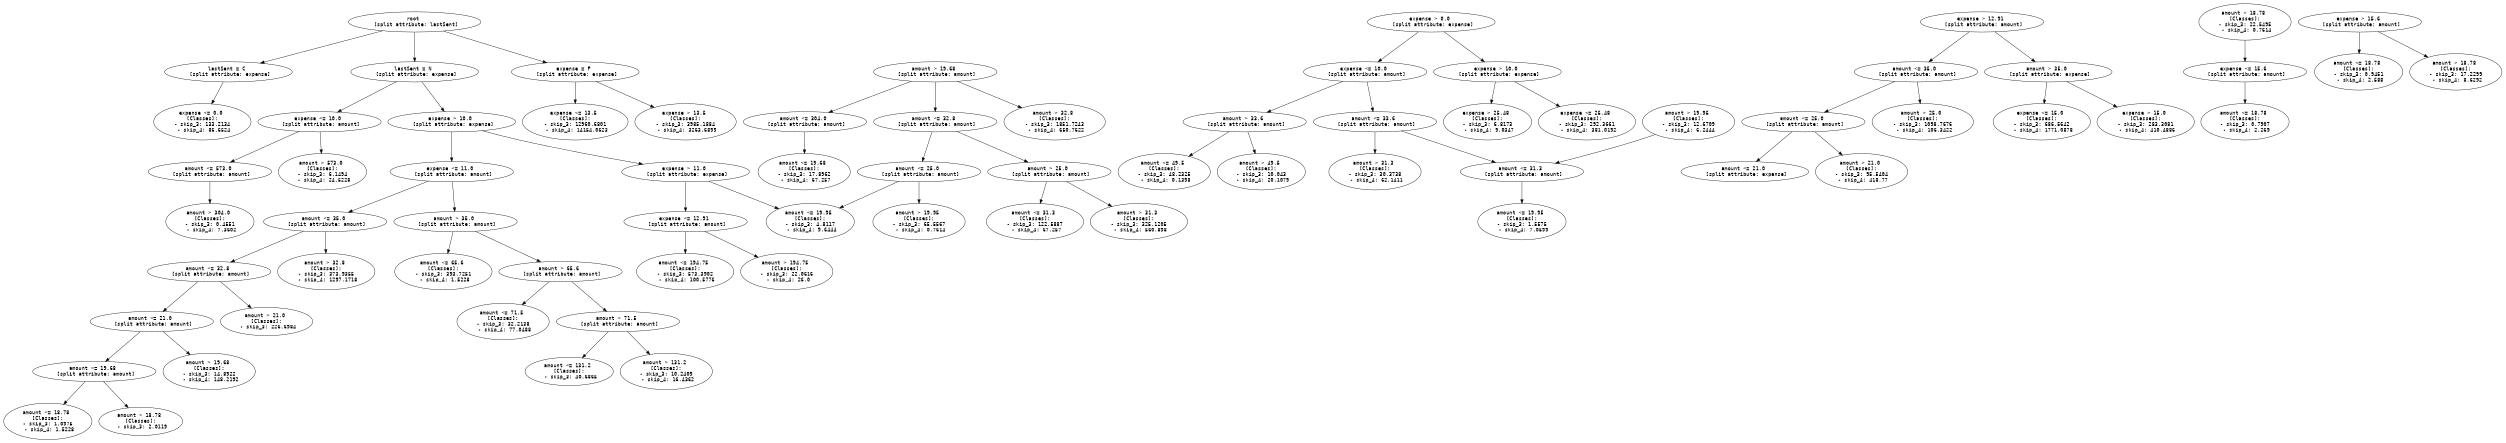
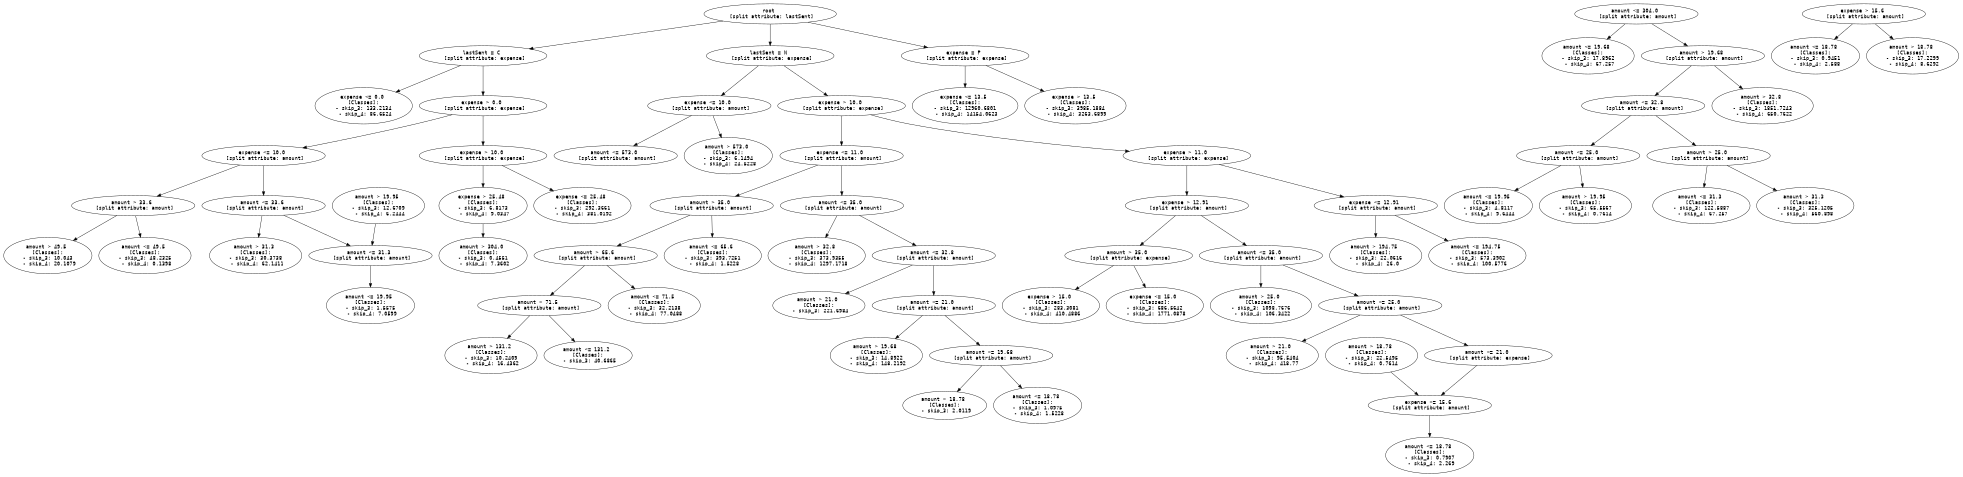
edge "lastSent = C [split attribute: expense]" -> "expense > 0.0 [split attribute: expense]": added
edge "amount > 19.68 [split attribute: amount]" -> "amount <= 304.0 [split attribute: amount]": reversed
edge "amount <= 573.0 [split attribute: amount]" -> "amount > 304.0 [Classes]: - skip_3: 0.4551 - skip_4: 7.3602": now "expense > 25.48 [Classes]: - skip_3: 6.8173 - skip_4: 9.0347" -> "amount > 304.0 [Classes]: - skip_3: 0.4551 - skip_4: 7.3602"
edge "expense > 11.0 [split attribute: expense]" -> "amount <= 19.95 [Classes]: - skip_3: 4.8117 - skip_4: 9.6444": now "expense > 11.0 [split attribute: expense]" -> "expense > 12.91 [split attribute: amount]"
node "amount > 21.0 [Classes]: - skip_3: 226.6984": label "amount > 21.0 [Classes]: - skip_3: 226.6984" -> "amount > 21.0 [Classes]: - skip_3: 221.6984"
edge "amount <= 21.0 [split attribute: expense]" -> "expense <= 15.6 [split attribute: amount]": added
